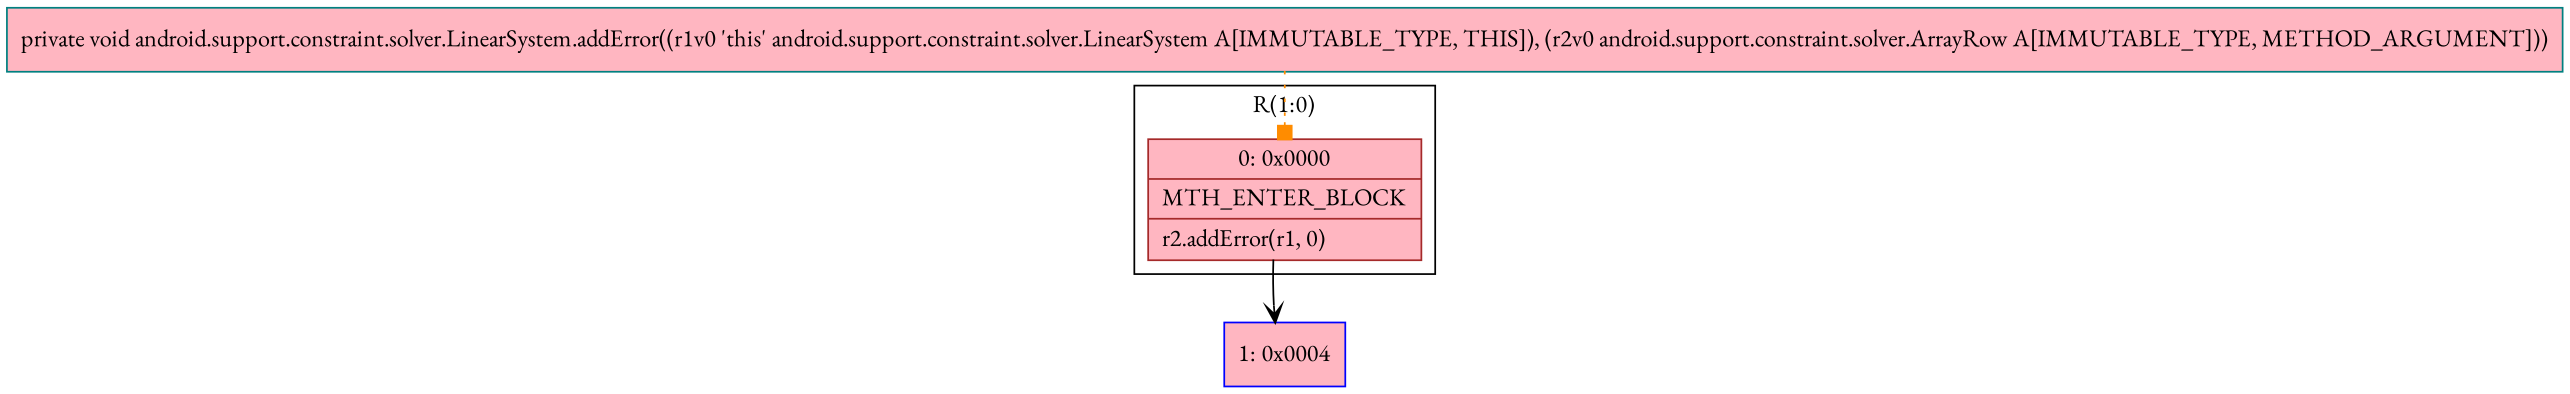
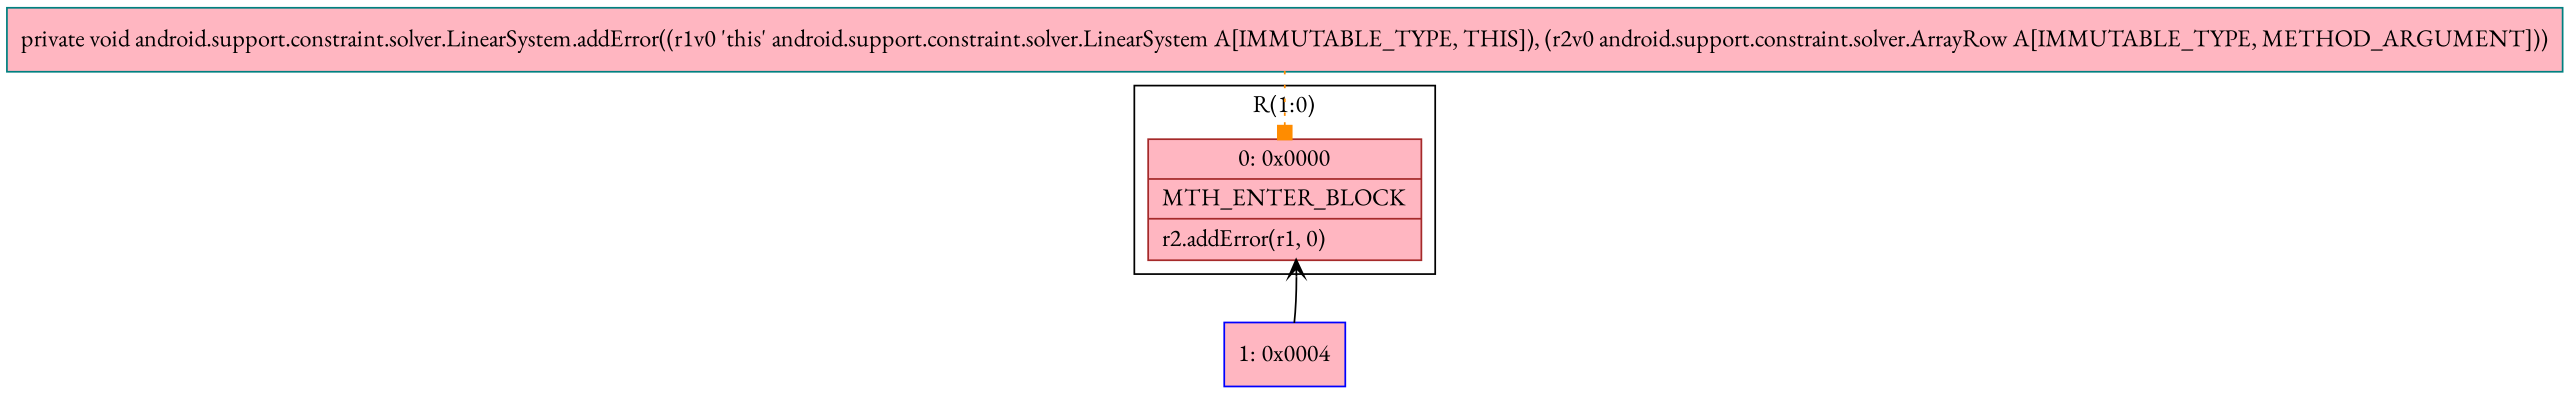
edge "0: 0x0000" -> "1: 0x0004": reversed
